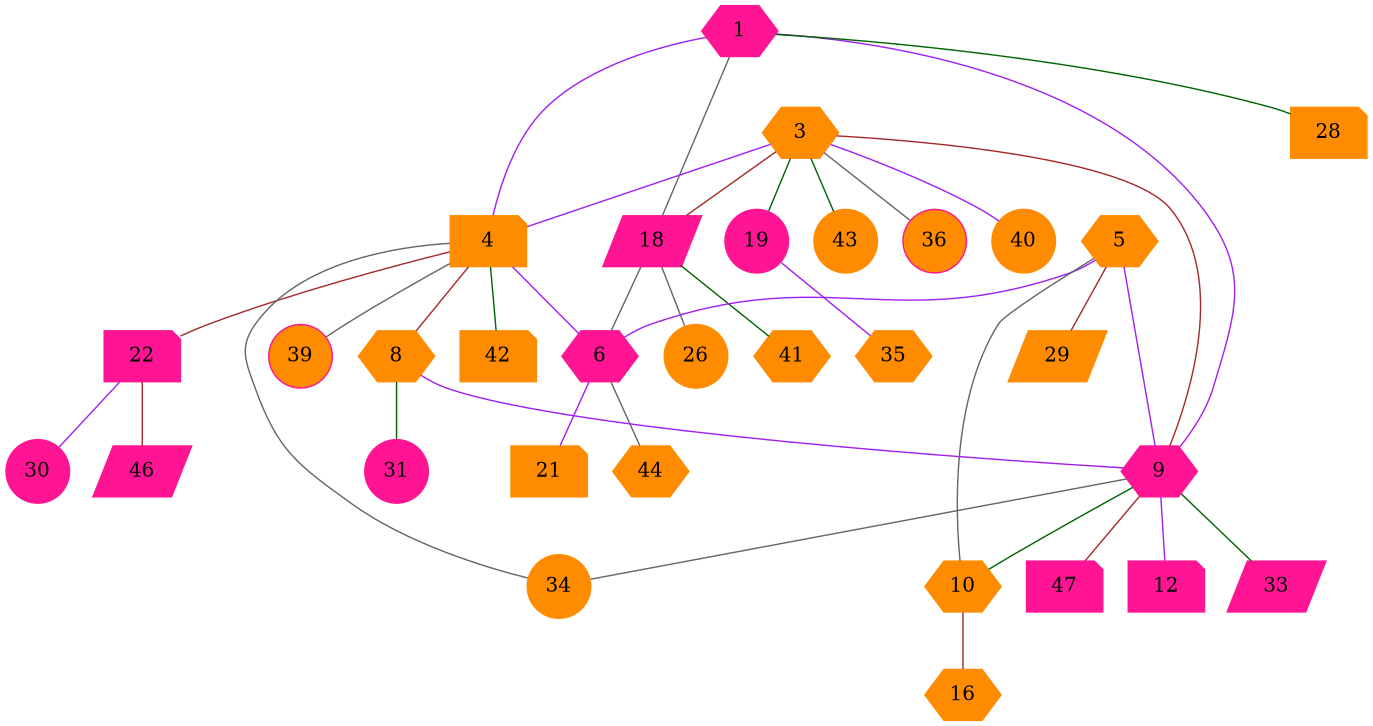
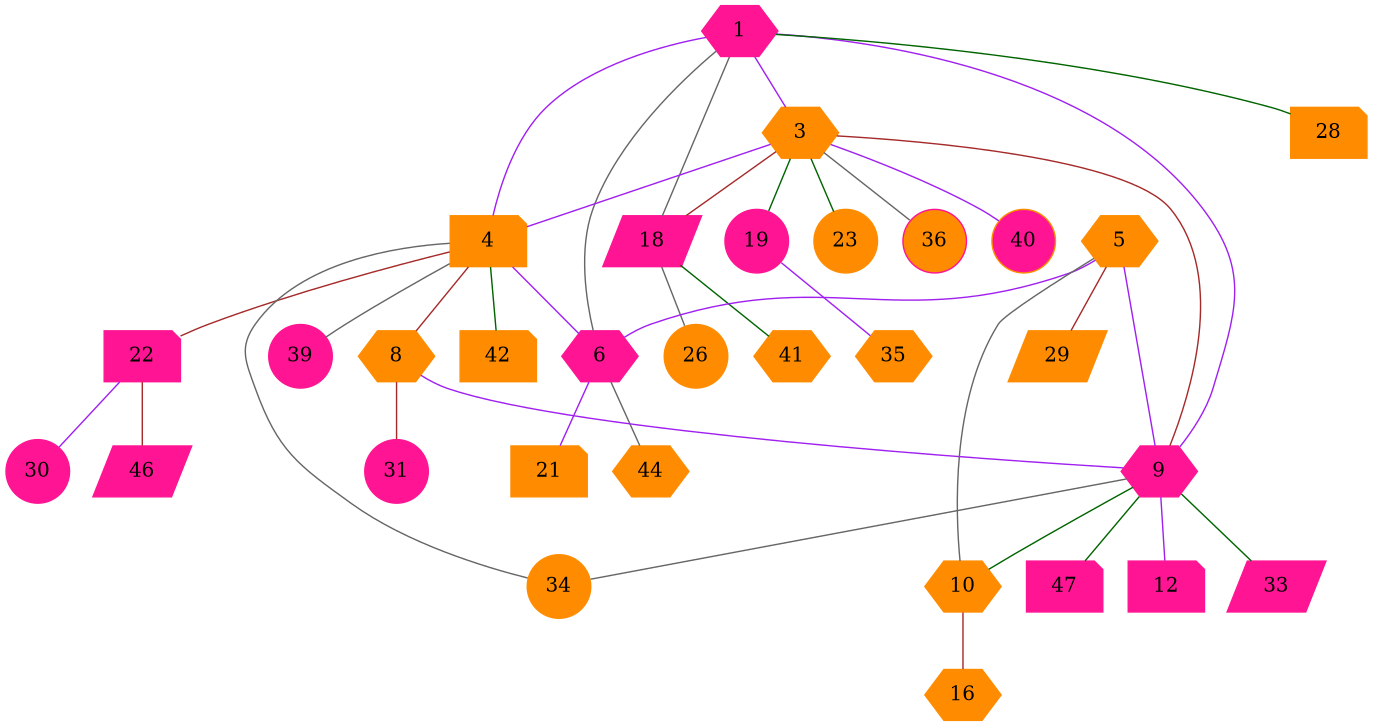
edge "1" -- "3": added
node "43": label "43" -> "23"
node "40": fillcolor darkorange -> deeppink
edge "18" -- "6": now "1" -- "6"
node "39": fillcolor darkorange -> deeppink
edge "8" -- "31": color darkgreen -> brown
edge "9" -- "47": color brown -> darkgreen
